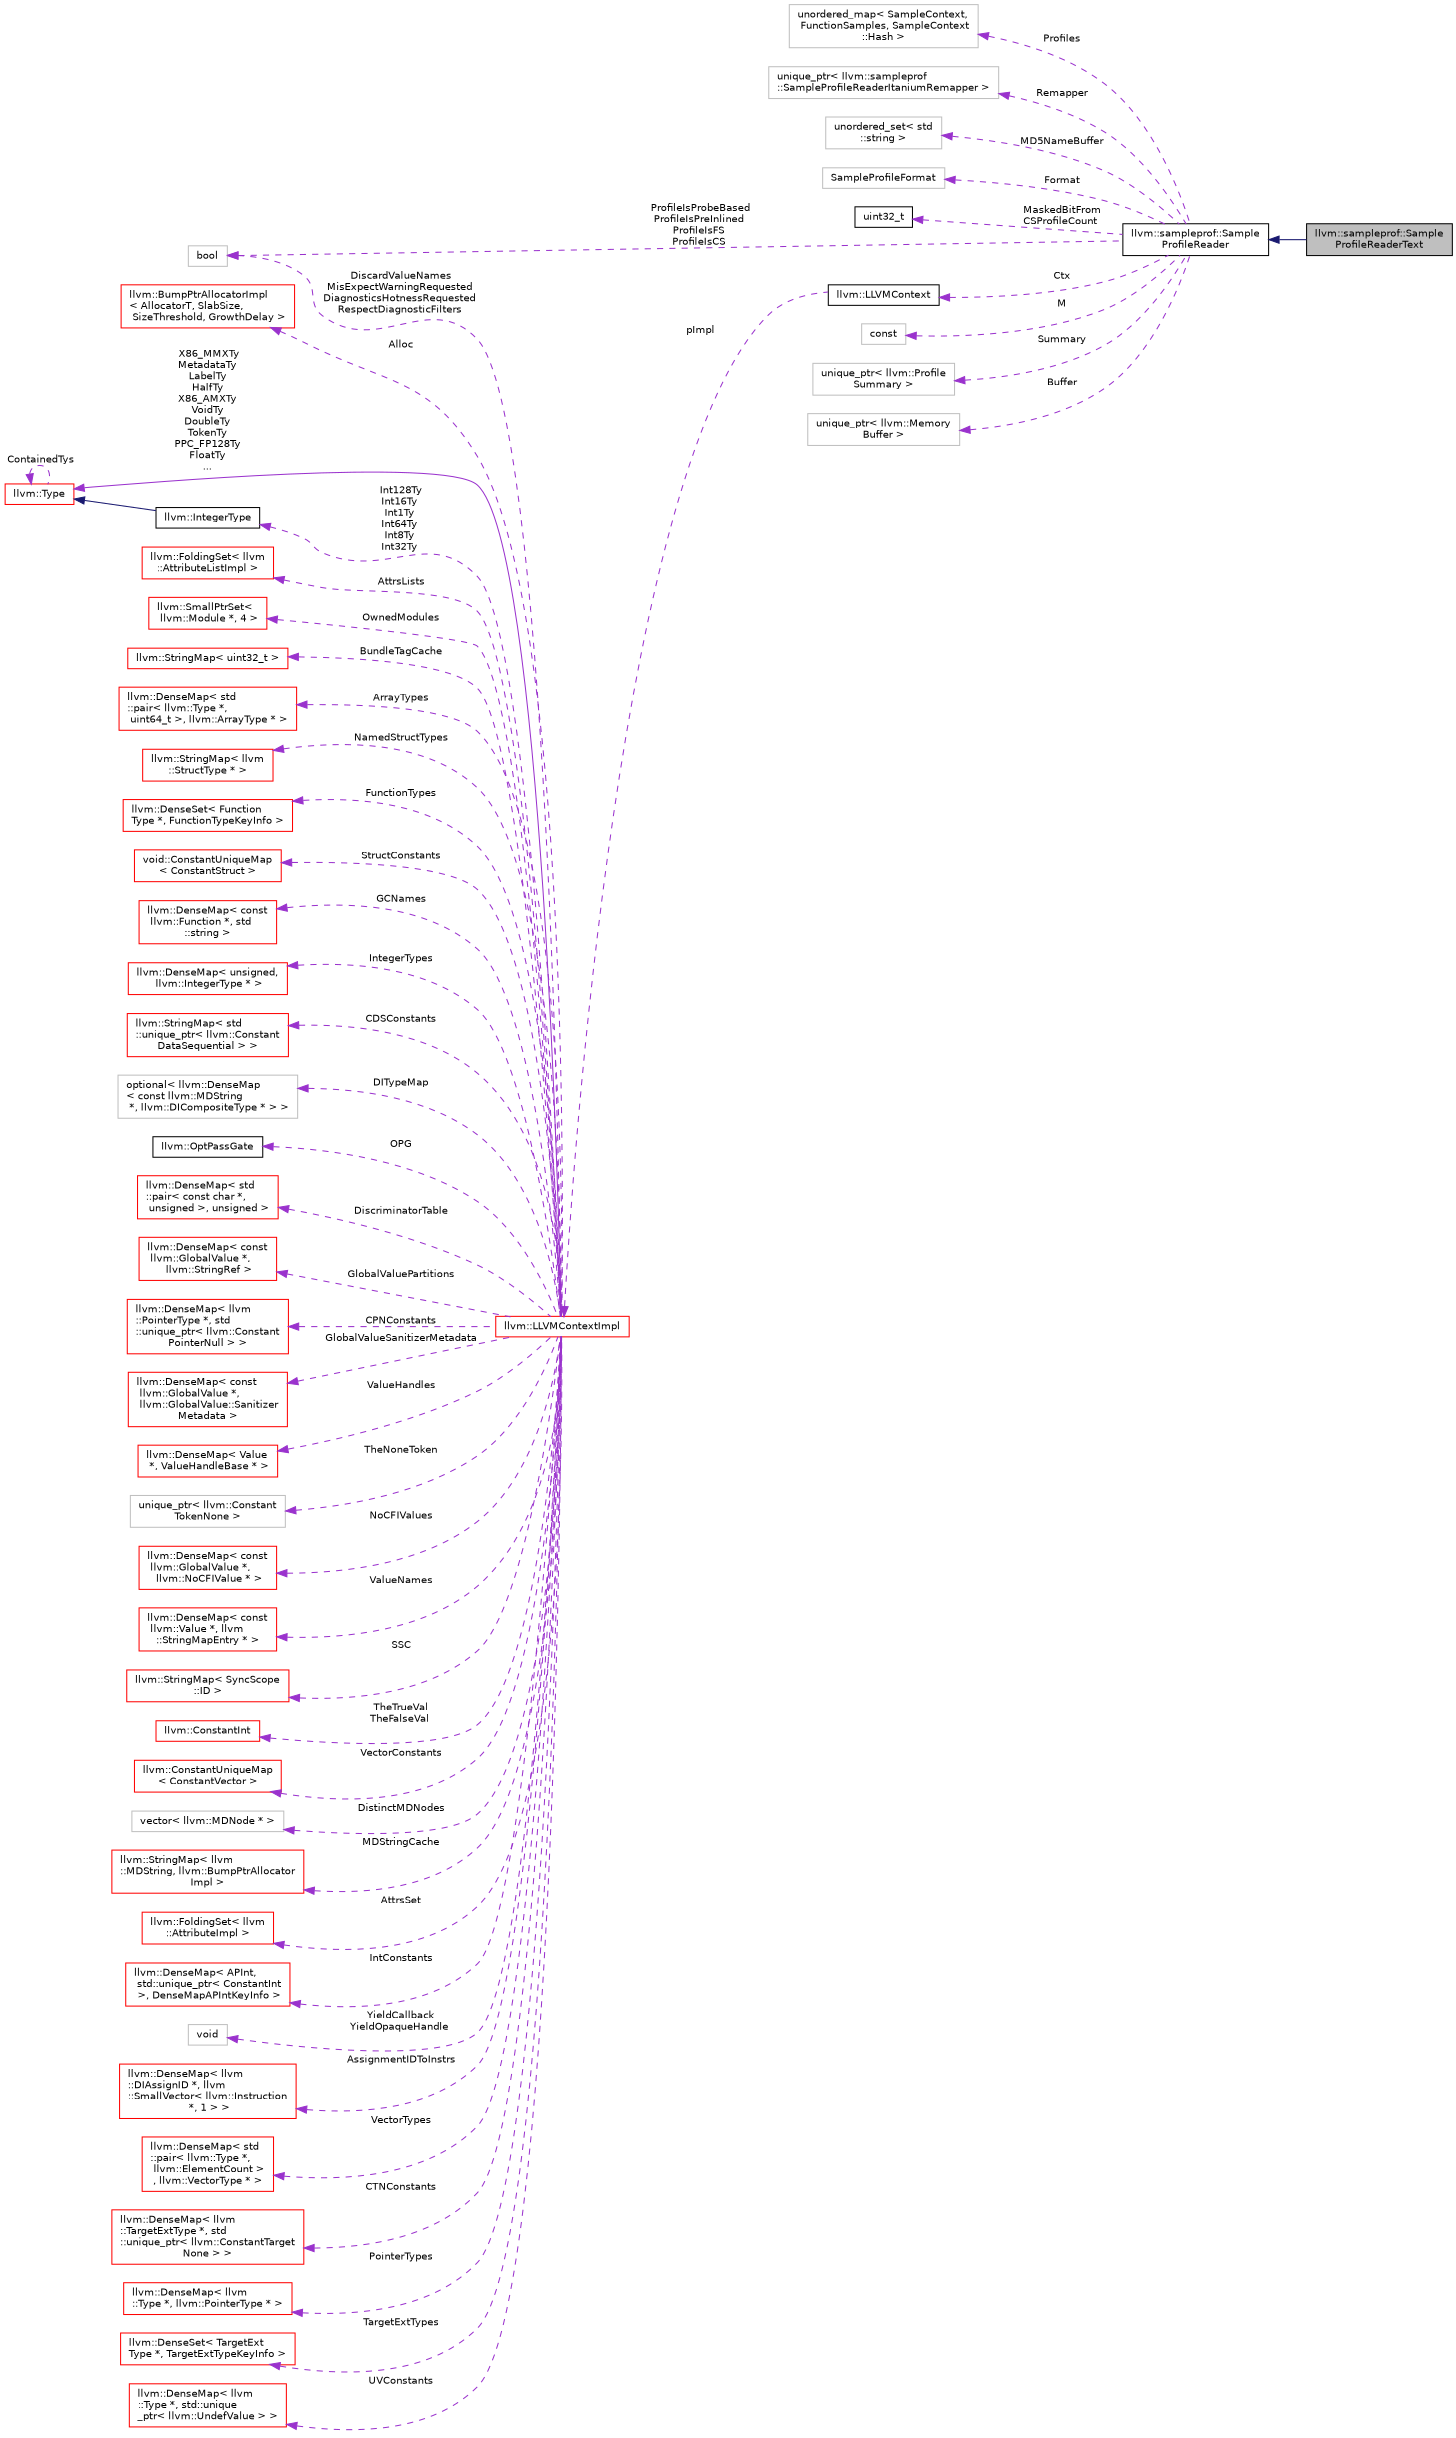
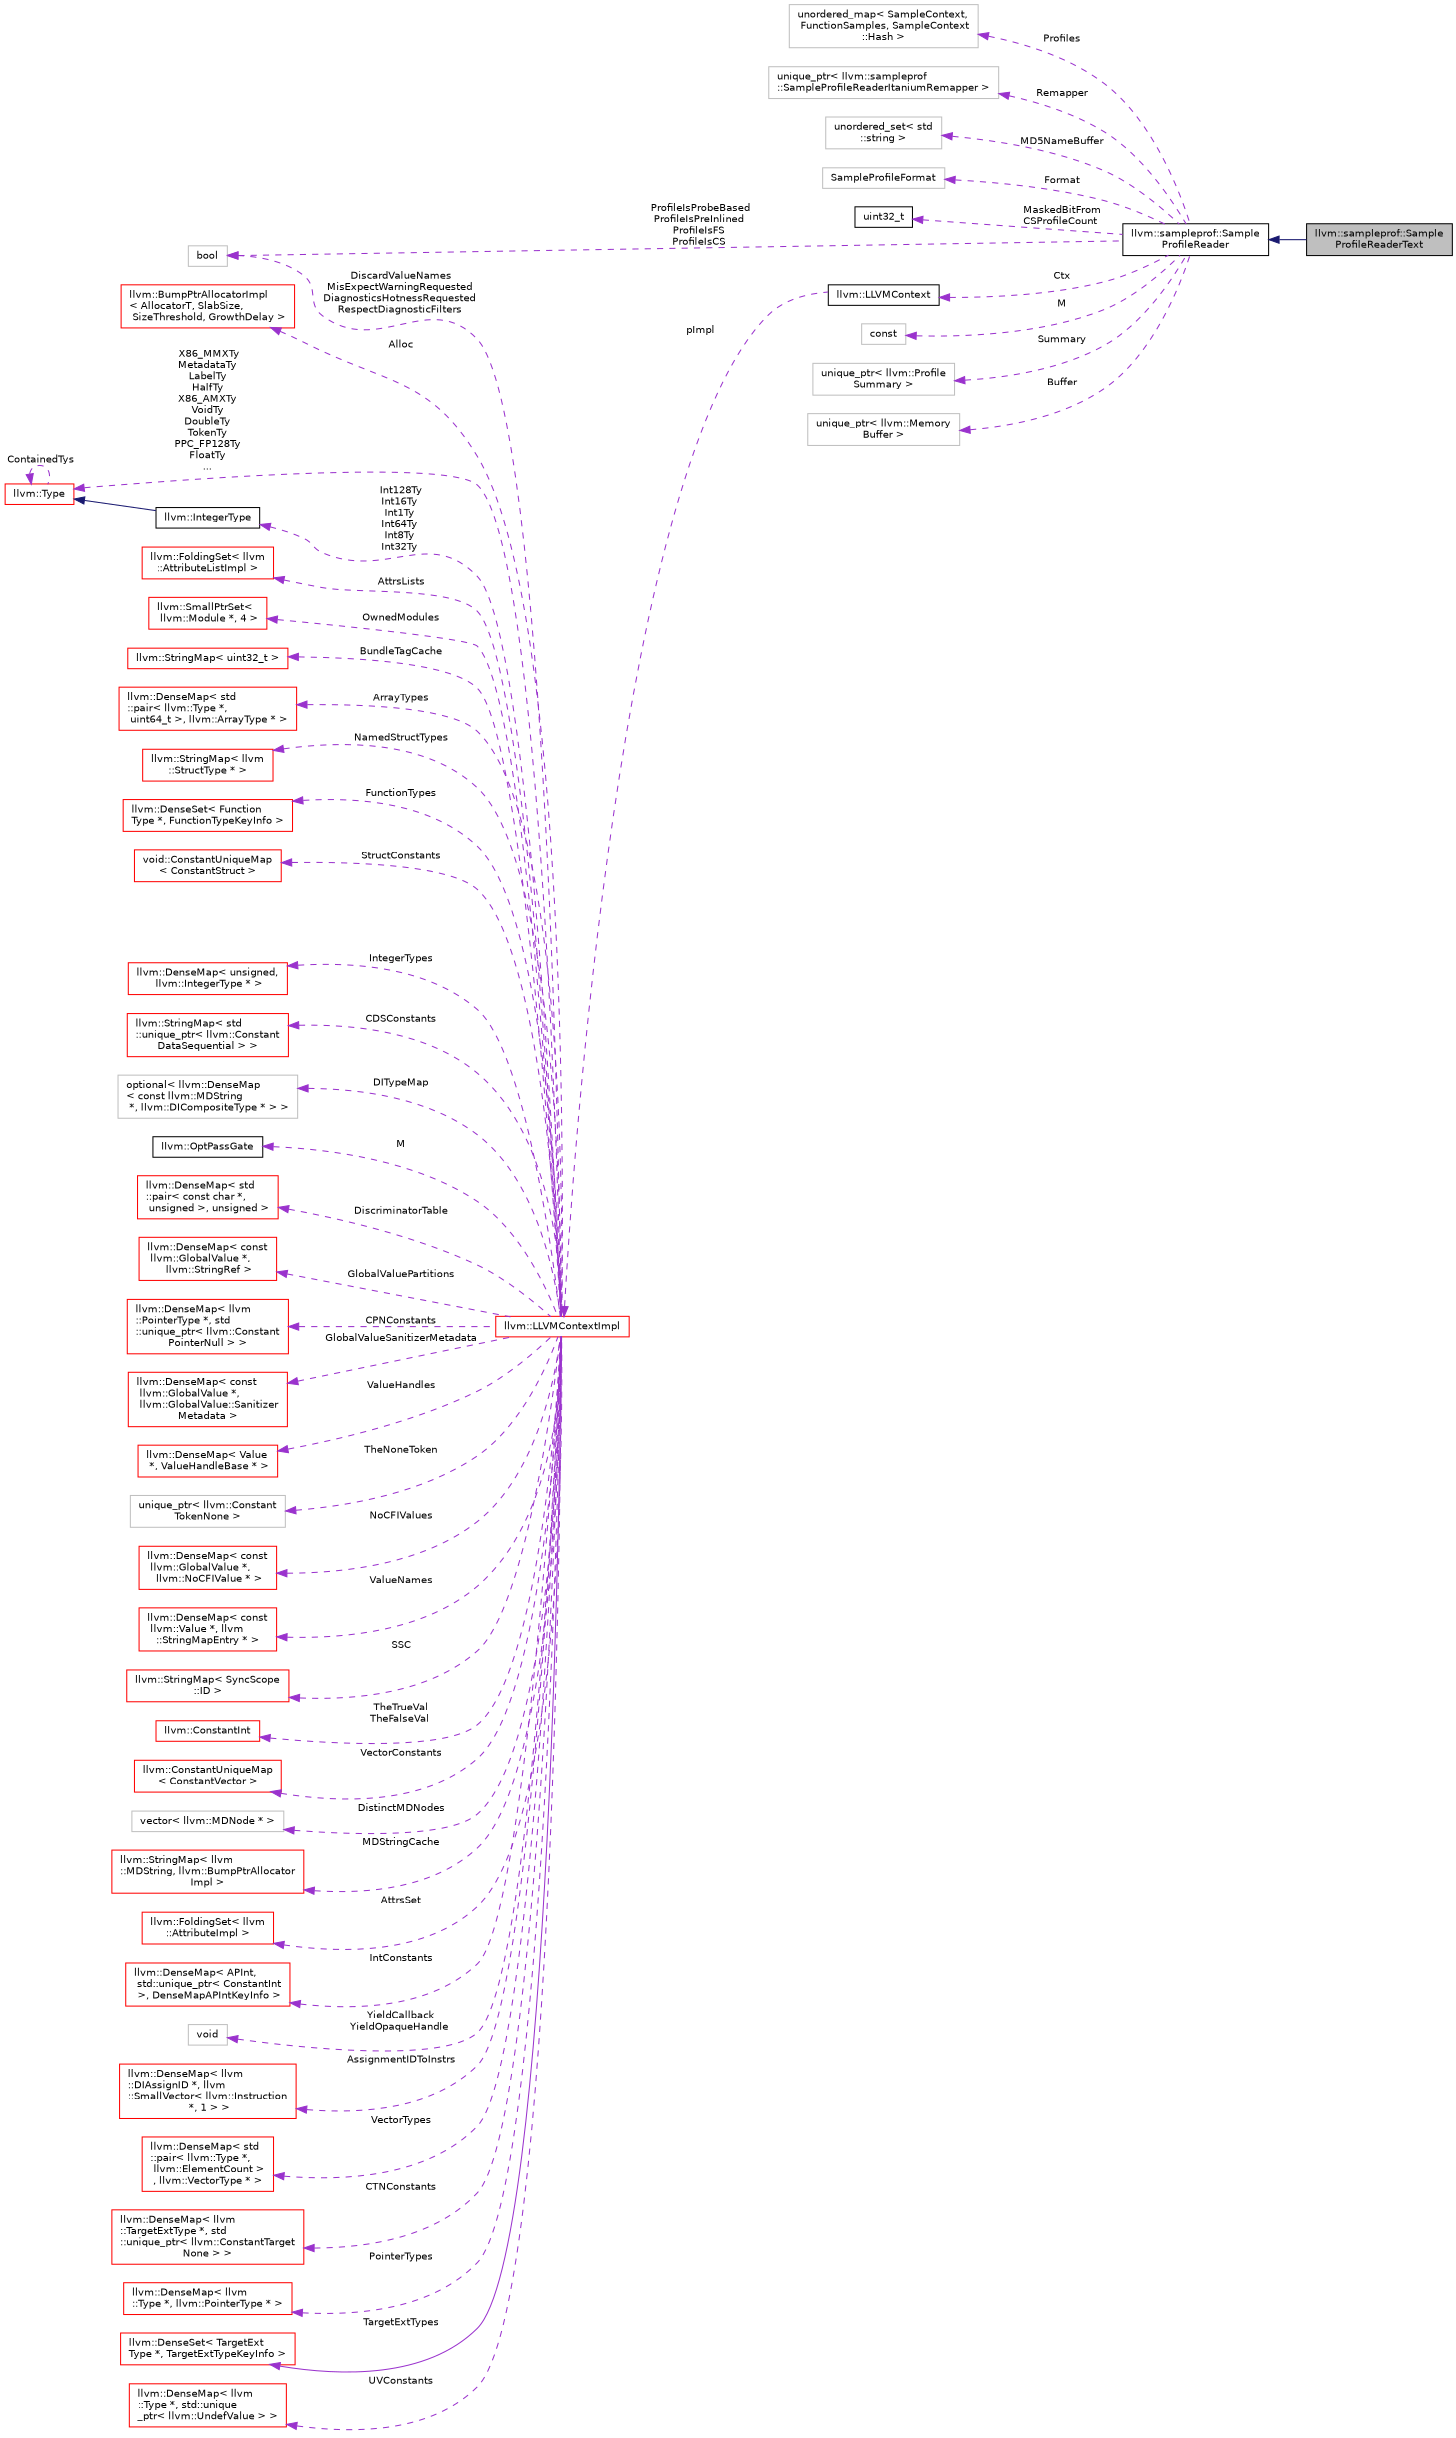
edge "llvm::LLVMContextImpl" -> "llvm::Type": style solid -> dashed
node "llvm::DenseMap< const llvm::Function *, std ::string >": removed
edge "llvm::LLVMContextImpl" -> "llvm::OptPassGate": label " OPG" -> " M"
edge "llvm::LLVMContextImpl" -> "llvm::DenseSet< TargetExt Type *, TargetExtTypeKeyInfo >": style dashed -> solid
